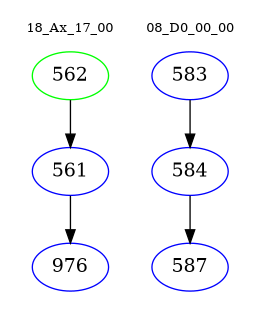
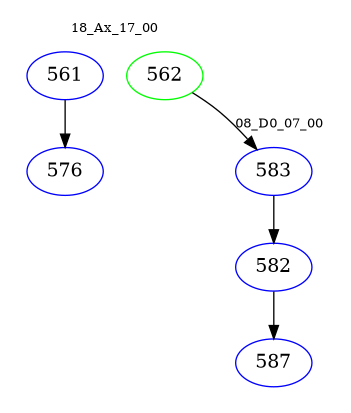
cluster "08_D0_00_00": label "08_D0_00_00" -> "08_D0_07_00"
edge "562" -> "561": now "562" -> "583"
node "584": label "584" -> "582"
node "976": label "976" -> "576"
